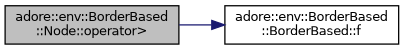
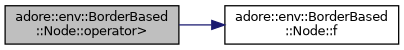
node "adore::env::BorderBased ::BorderBased::f": label "adore::env::BorderBased ::BorderBased::f" -> "adore::env::BorderBased ::Node::f"
